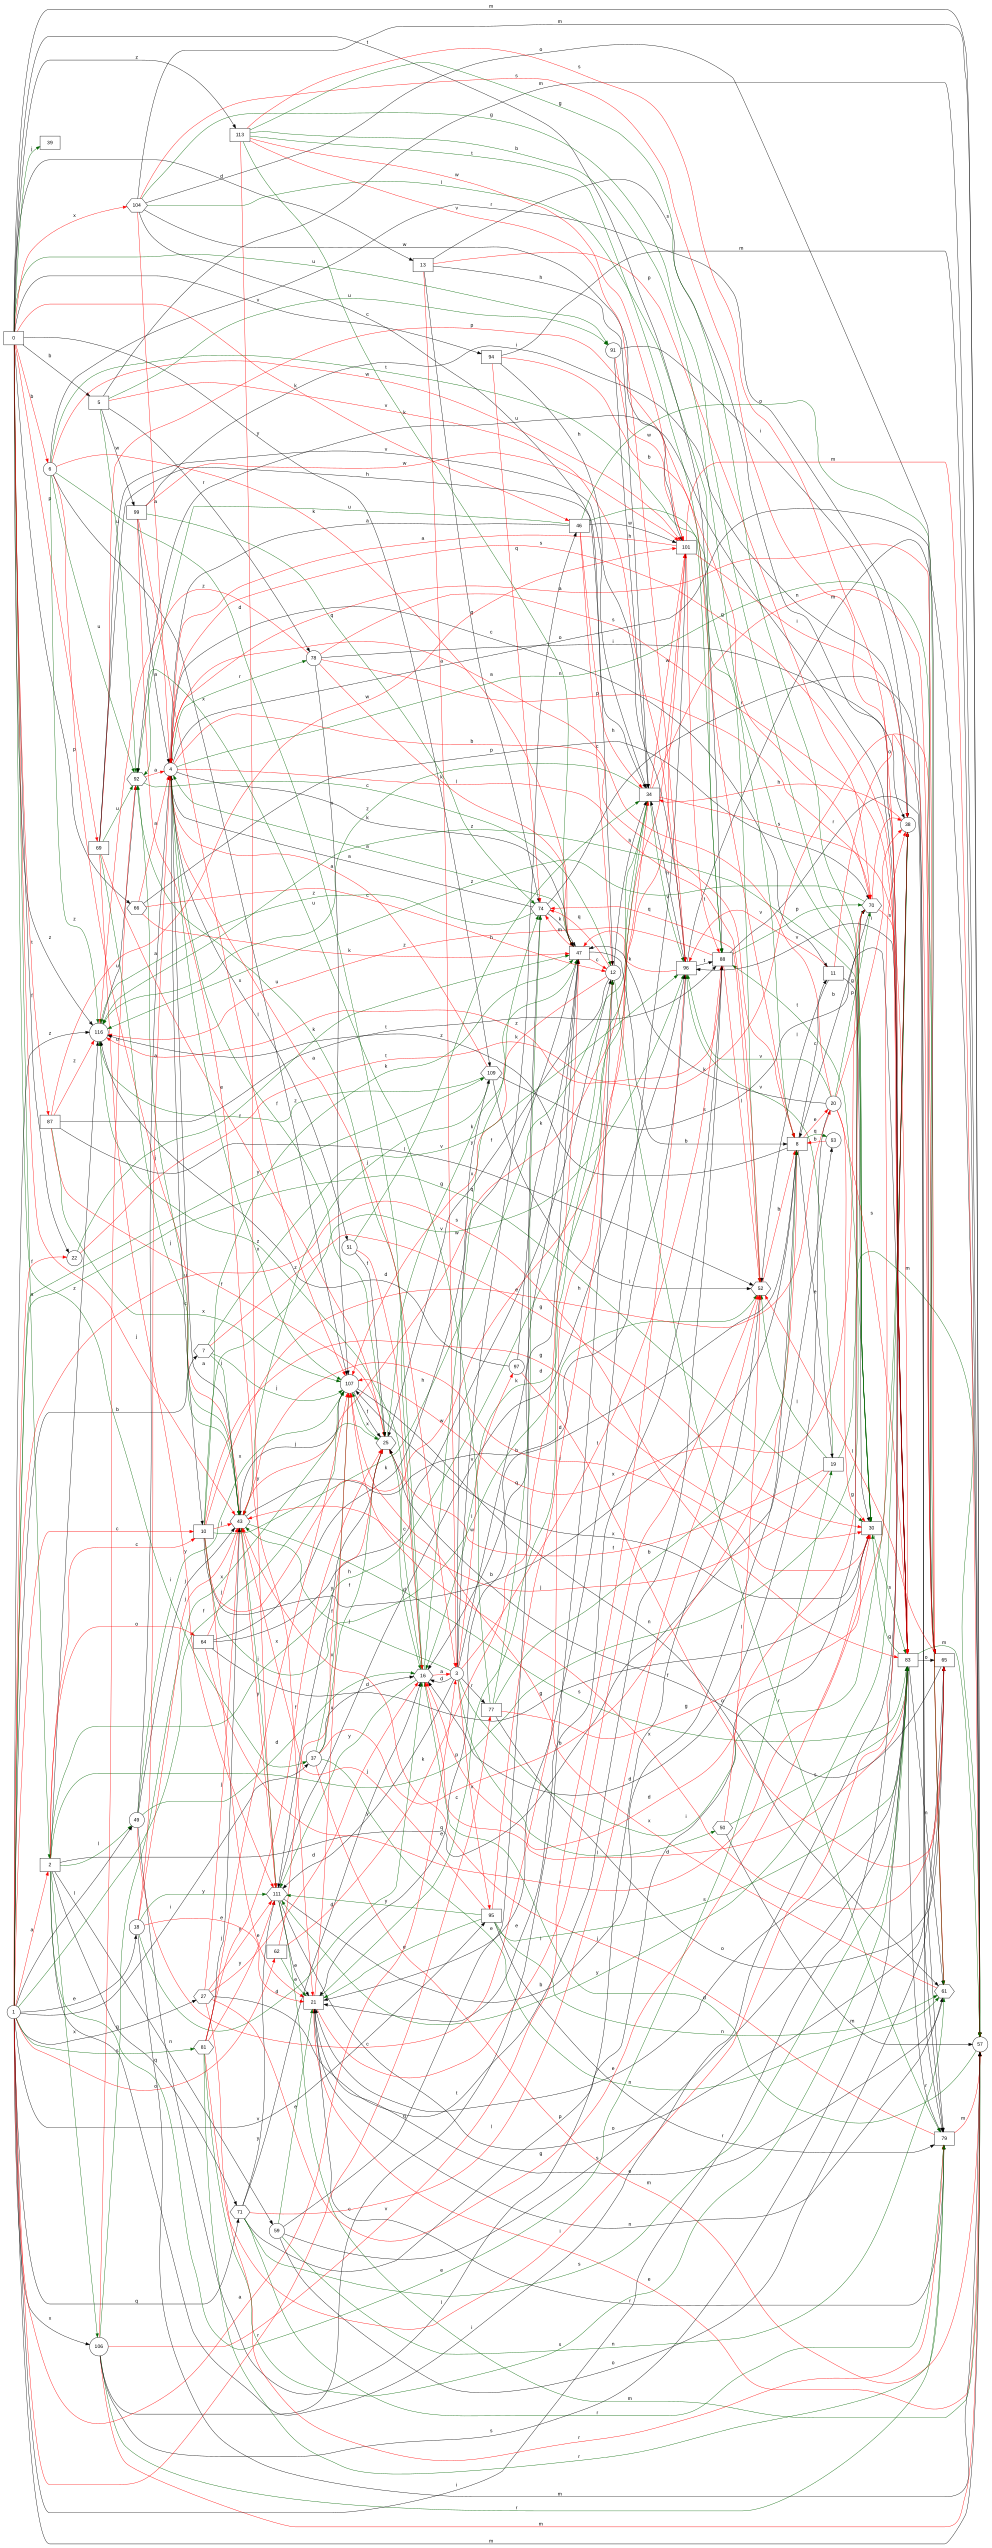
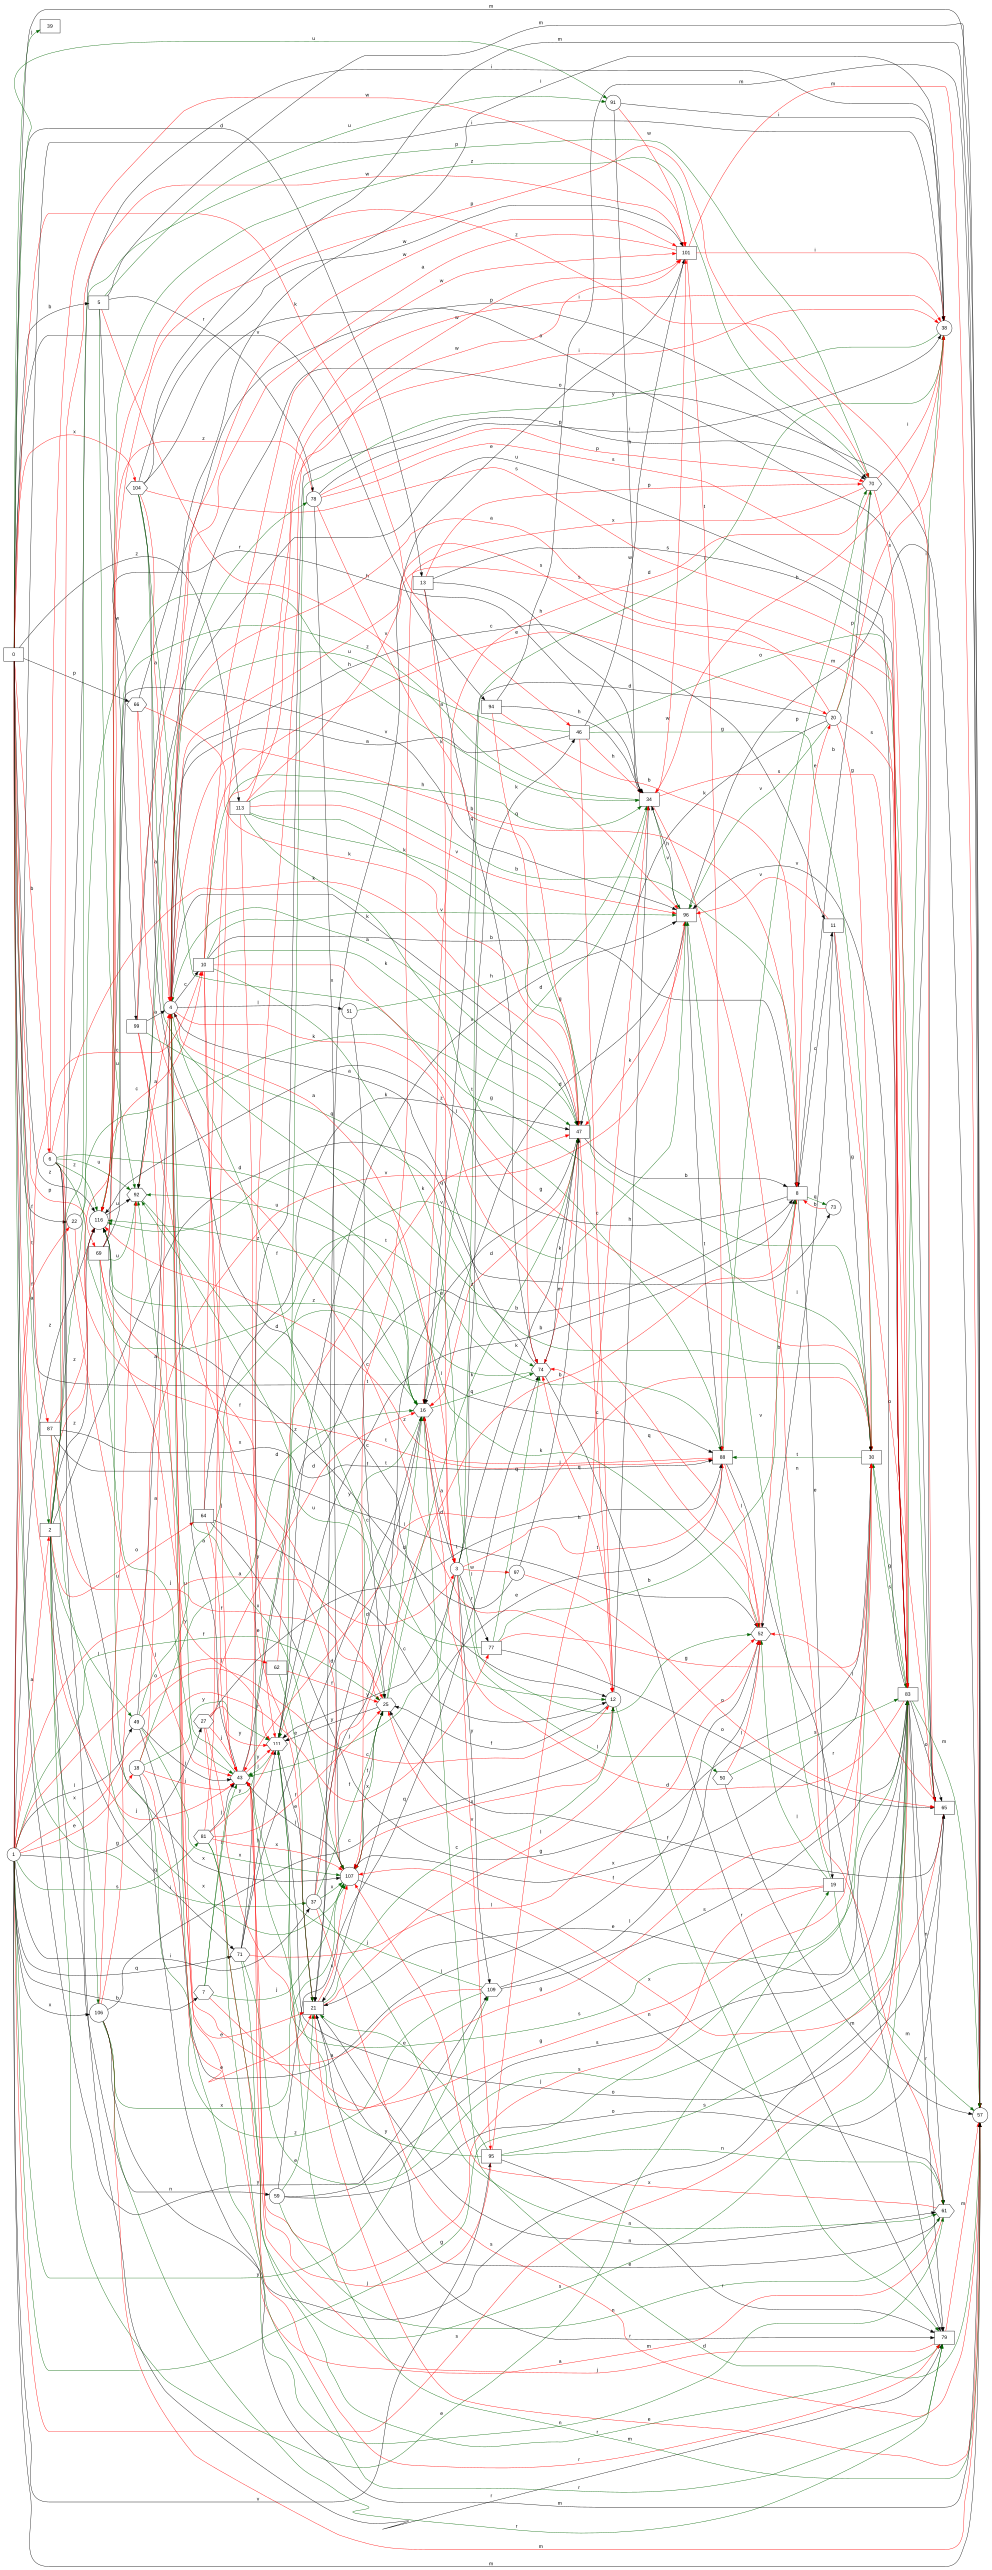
edge "83" -> "38": added, label "i"
node "63": label "63" -> "73"
edge "51" -> "16": now "47" -> "16"
edge "1" -> "18": color black -> red
